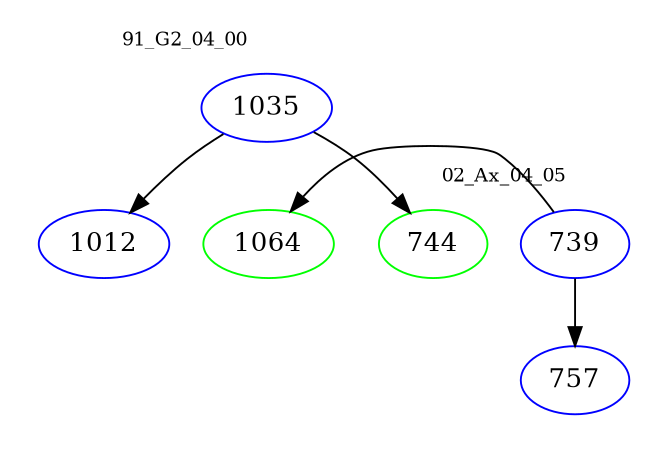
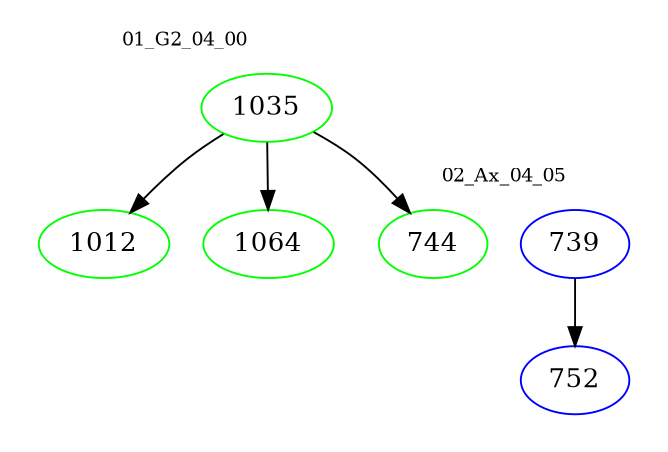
cluster "91_G2_04_00": label "91_G2_04_00" -> "01_G2_04_00"
node "1035": color blue -> green
edge "739" -> "1064": now "1035" -> "1064"
node "1012": color blue -> green
node "757": label "757" -> "752"
